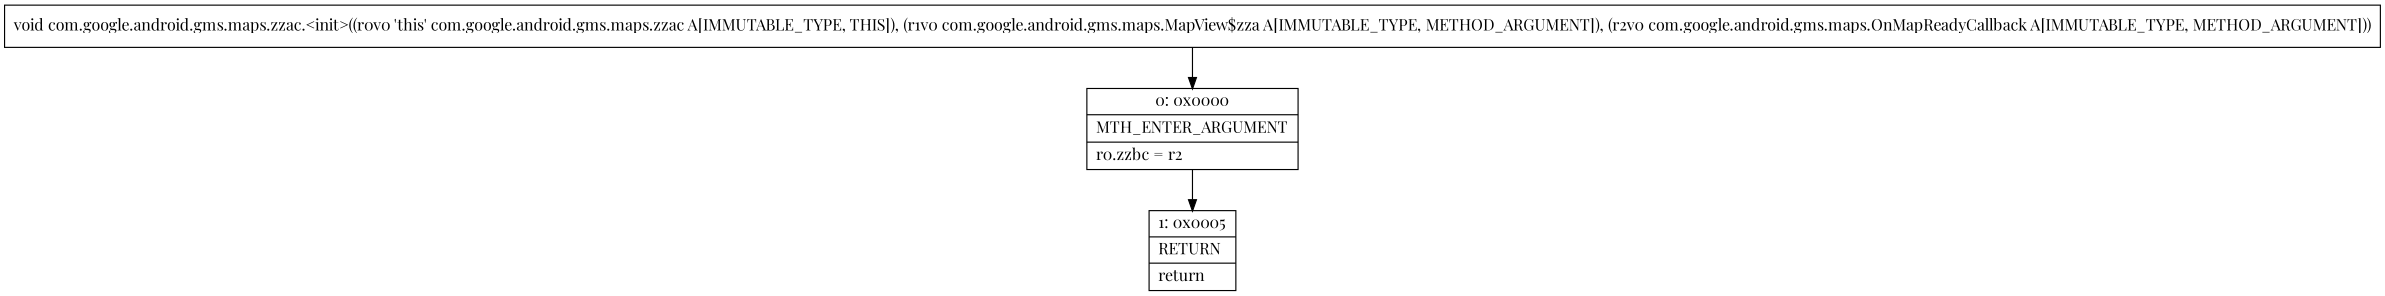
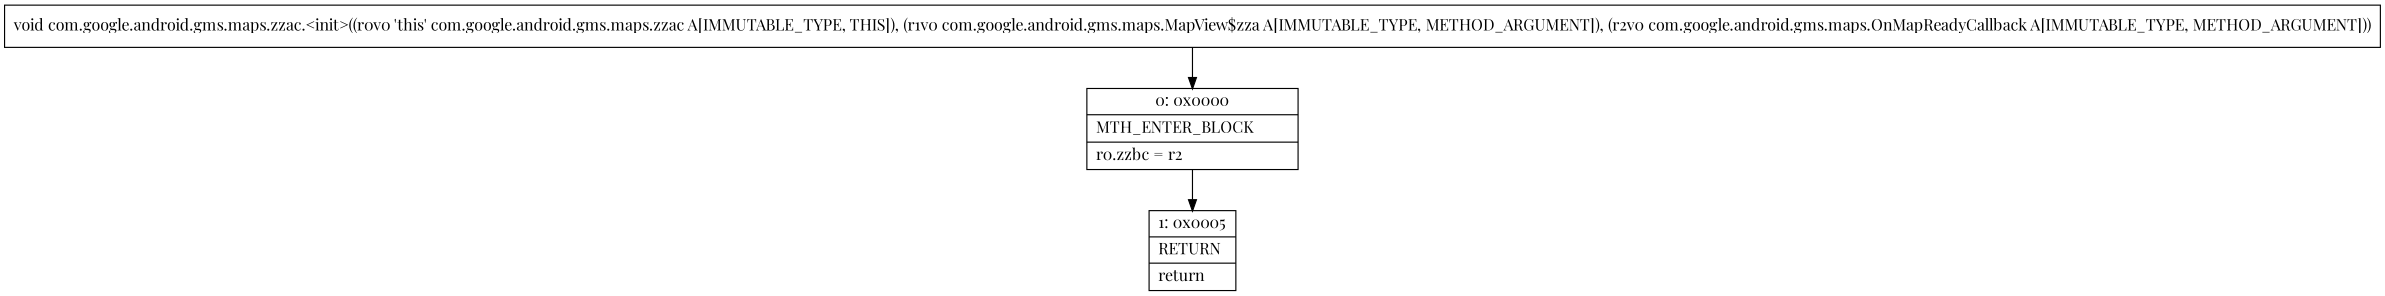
node "0: 0x0000": text "MTH_ENTER_ARGUMENT" -> "MTH_ENTER_BLOCK"
